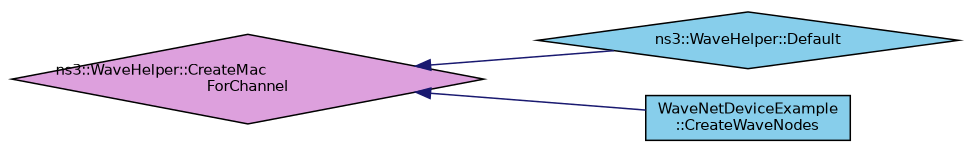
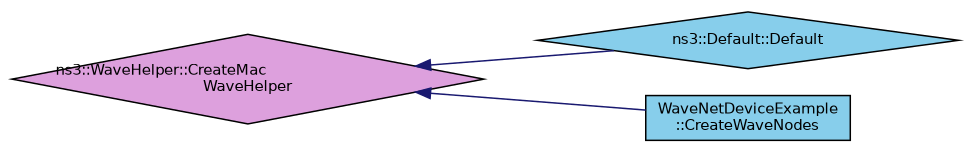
node "ns3::WaveHelper::Default": label "ns3::WaveHelper::Default" -> "ns3::Default::Default"
node "ns3::WaveHelper::CreateMac ForChannel": label "ns3::WaveHelper::CreateMac ForChannel" -> "ns3::WaveHelper::CreateMac WaveHelper"
